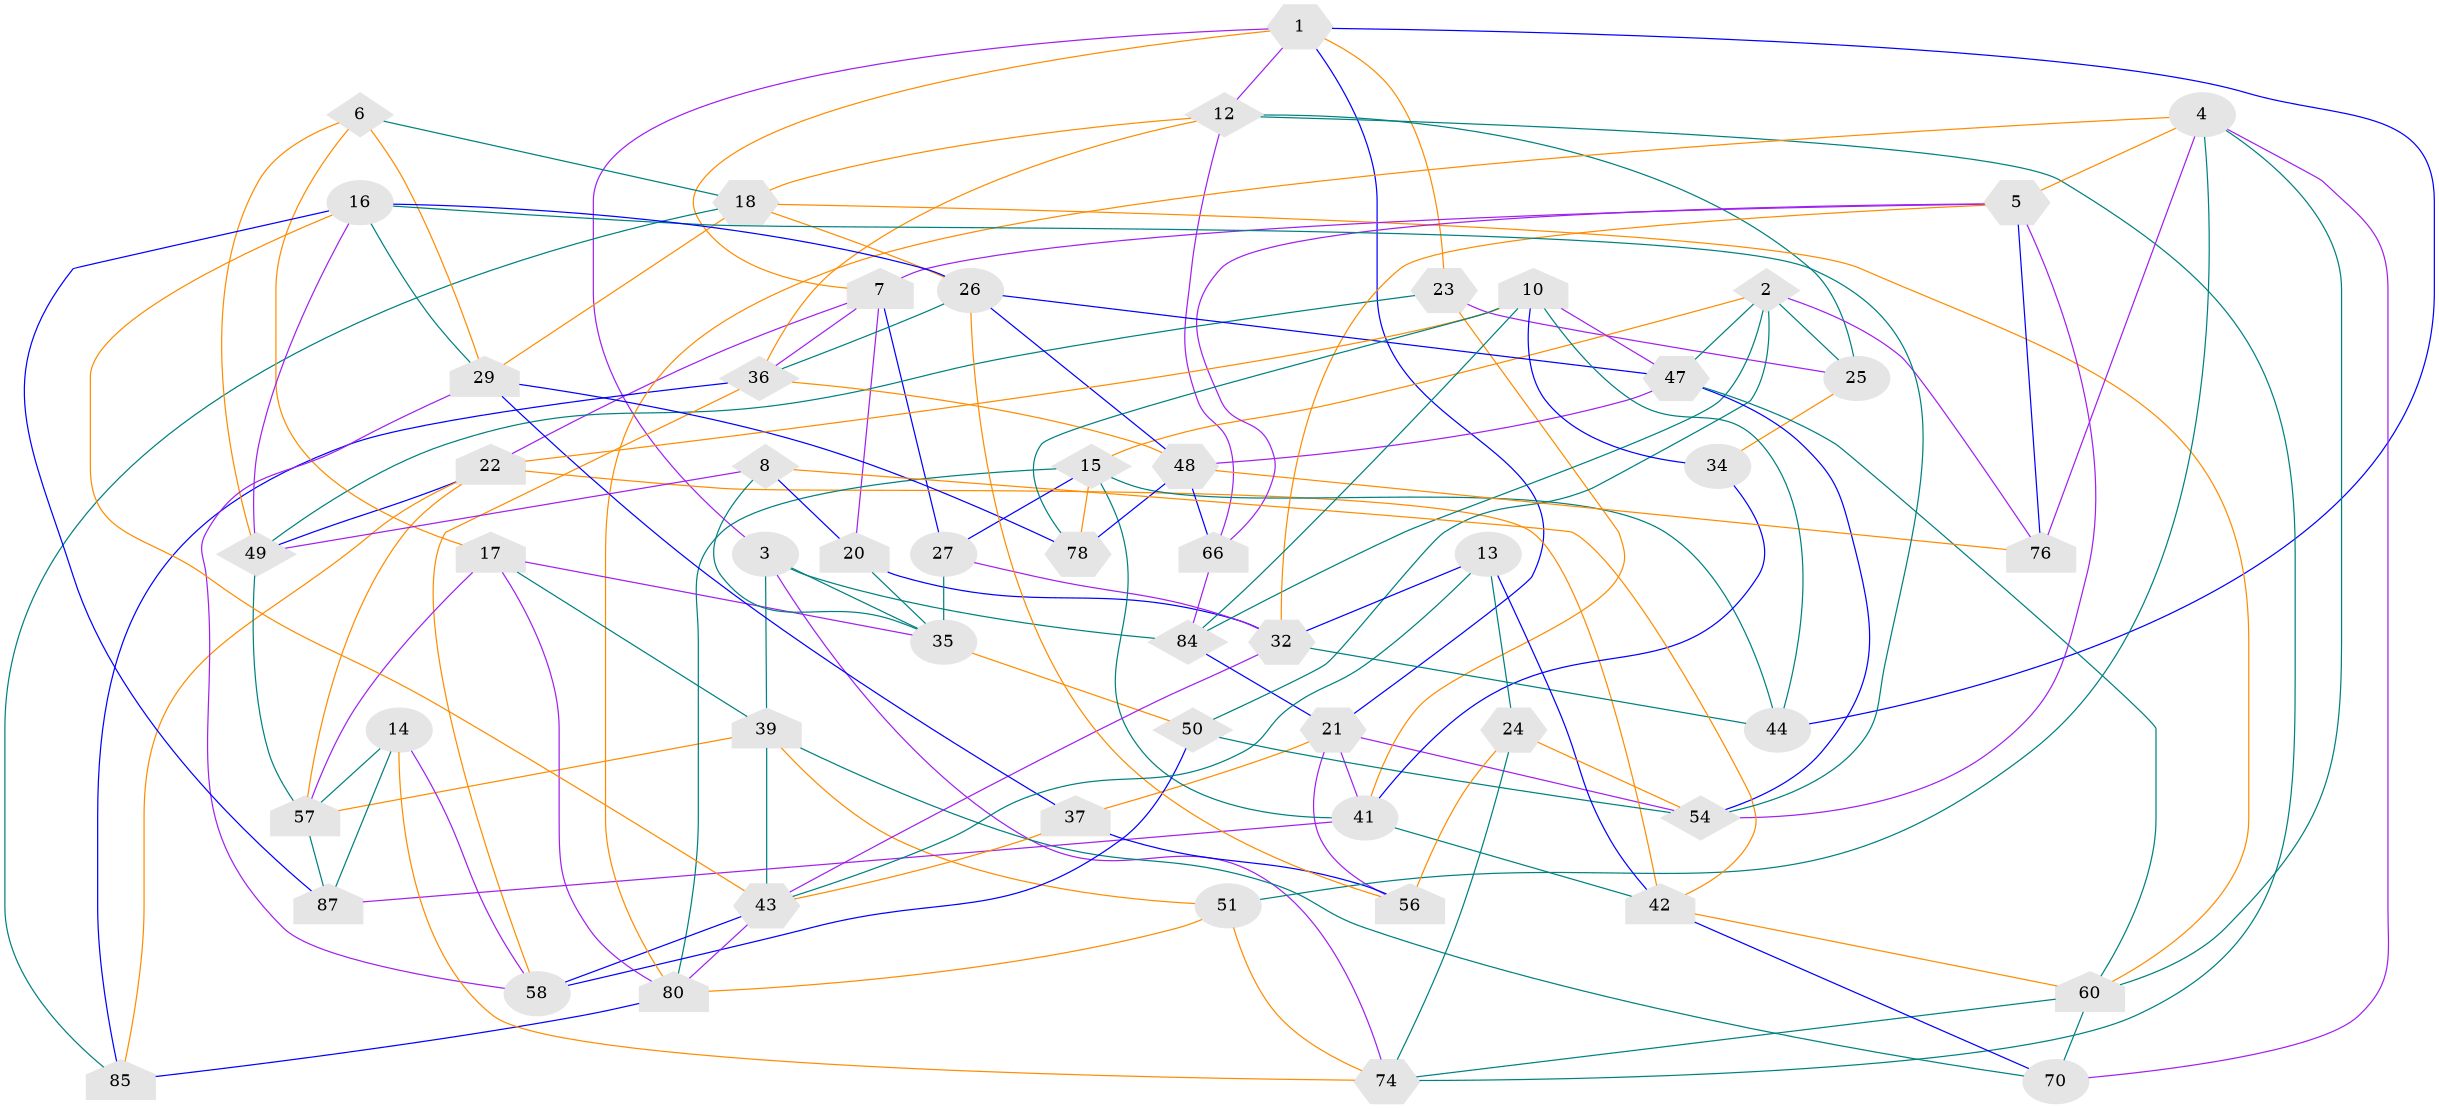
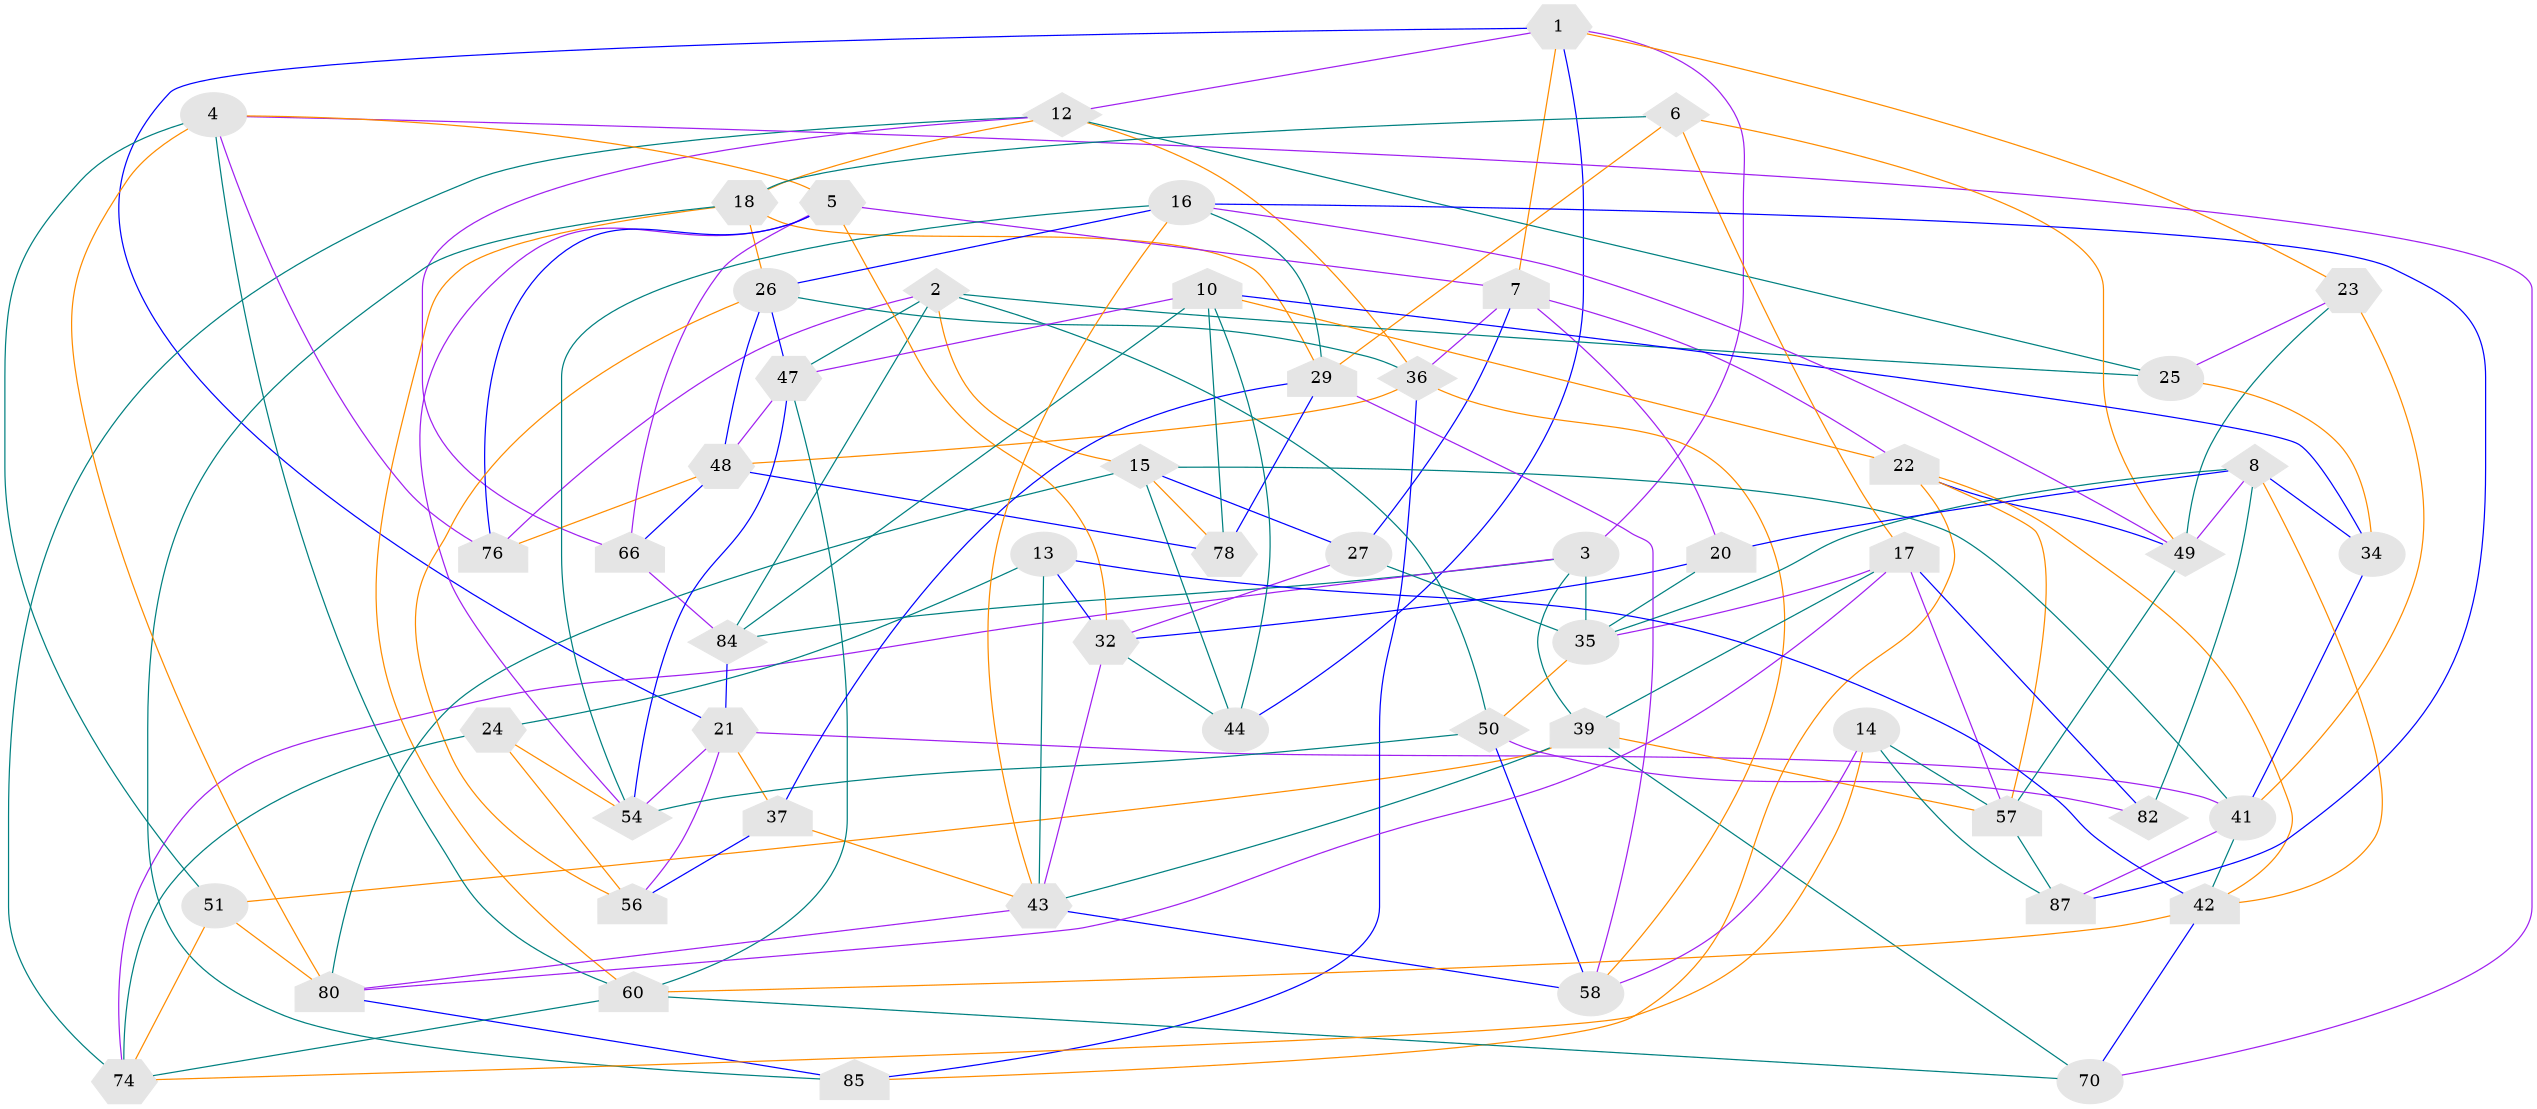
edge "8" -- "34": added
node "82": added
